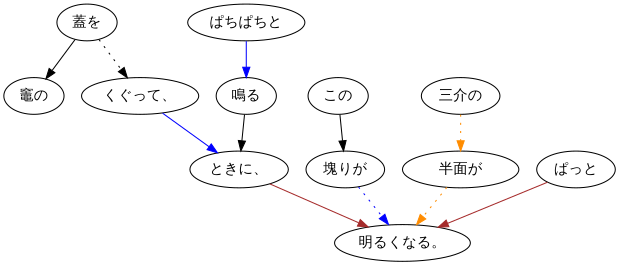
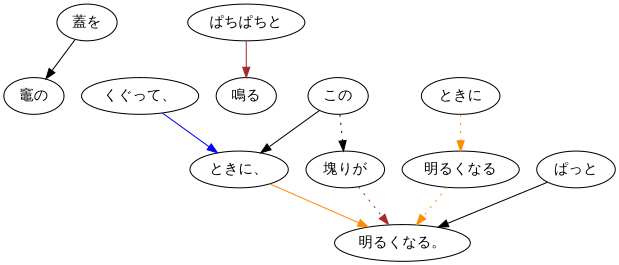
edge "ぱちぱちと" -> "鳴る": color blue -> brown
edge "蓋を" -> "くぐって、": removed
node "三介の": label "三介の" -> "ときに"
edge "鳴る" -> "ときに、": now "この" -> "ときに、"
edge "この" -> "塊りが": style solid -> dotted
node "半面が": label "半面が" -> "明るくなる"
edge "塊りが" -> "明るくなる。": color blue -> brown
edge "ときに、" -> "明るくなる。": color brown -> darkorange
edge "ぱっと" -> "明るくなる。": color brown -> black
